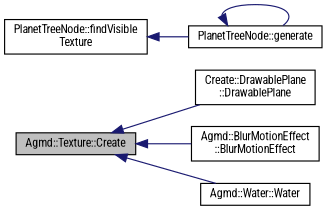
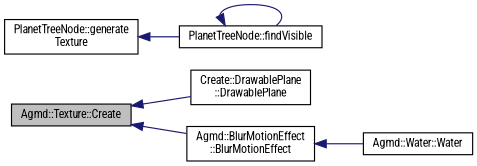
node "PlanetTreeNode::findVisible Texture": label "PlanetTreeNode::findVisible Texture" -> "PlanetTreeNode::generate Texture"
node "PlanetTreeNode::generate": label "PlanetTreeNode::generate" -> "PlanetTreeNode::findVisible"
edge "Agmd::Water::Water" -> "Agmd::Texture::Create": now "Agmd::Water::Water" -> "Agmd::BlurMotionEffect ::BlurMotionEffect"
